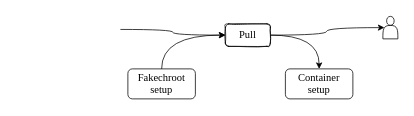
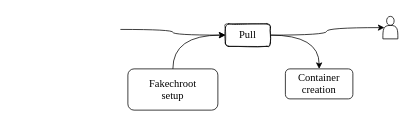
node "Fakechroot setup": size 68x30 -> 90x41
node "Container setup": label "Container setup" -> "Container creation"
